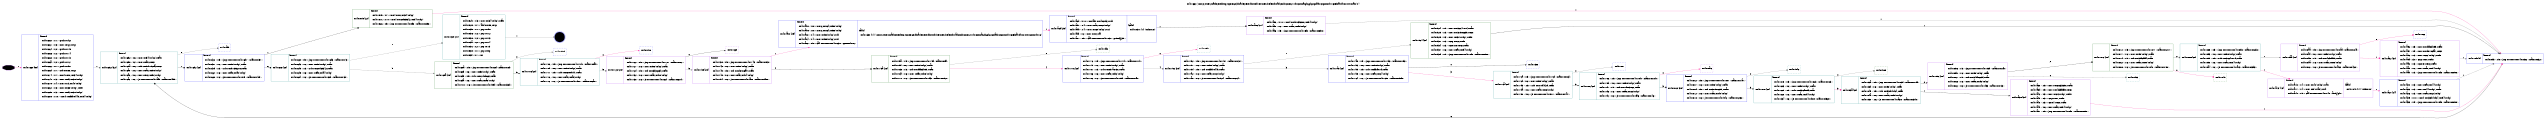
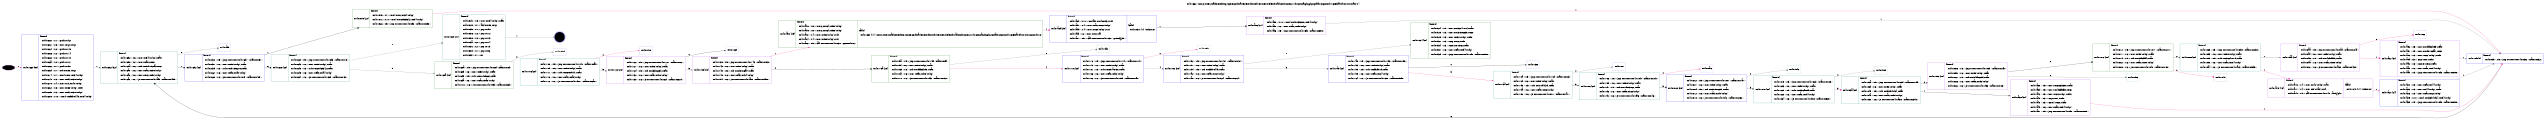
edge "0x401924 [30]" -> "0x401ef8 [5]": removed, label "1"
node "0x401ab0 [29]": color blue -> darkgreen
edge "0x4016ea [28]" -> "0x401706 [28]": removed, label "5"
